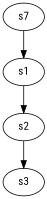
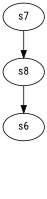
node "s1": label "s1" -> "s8"
node "s2": label "s2" -> "s6"
node "s3": removed
